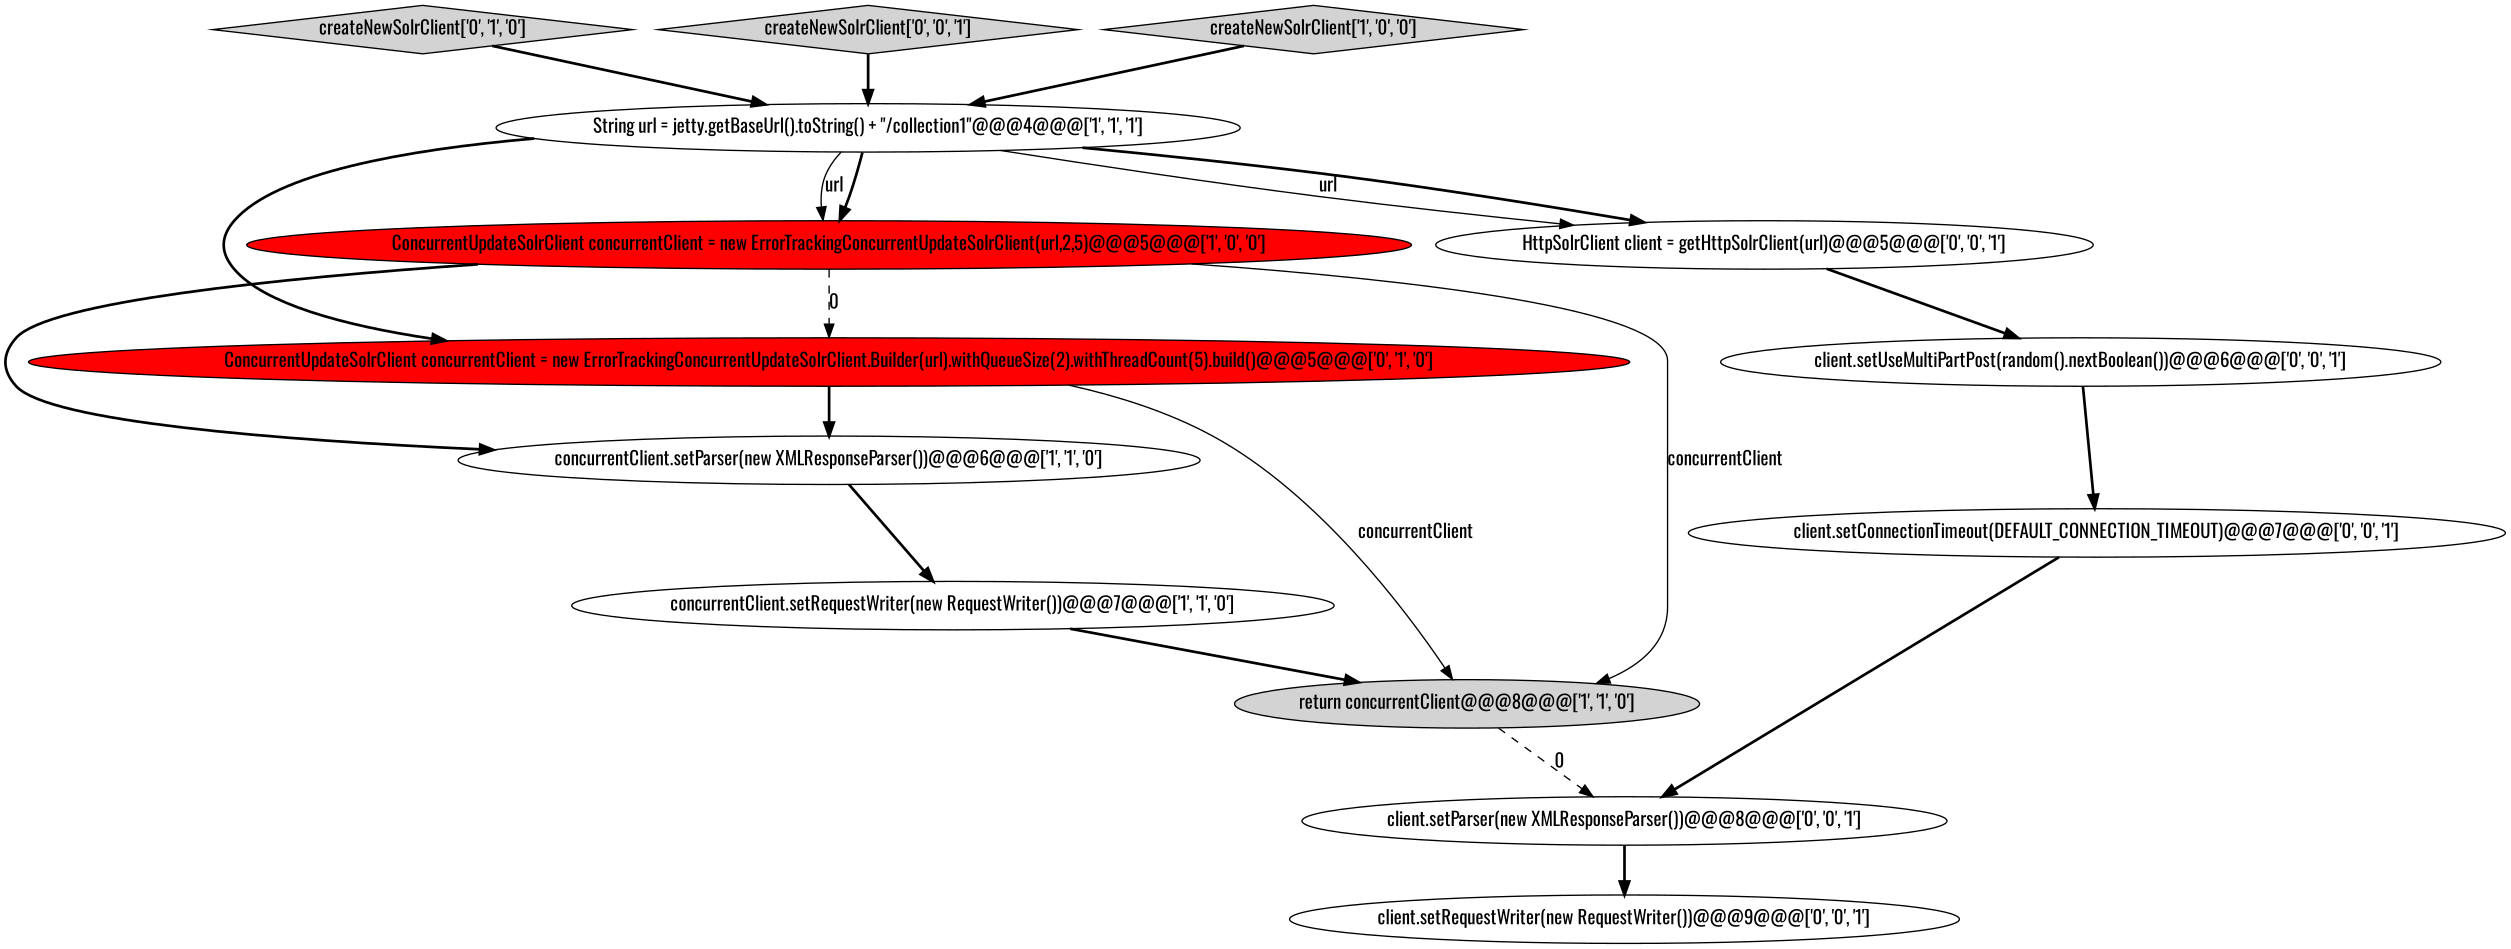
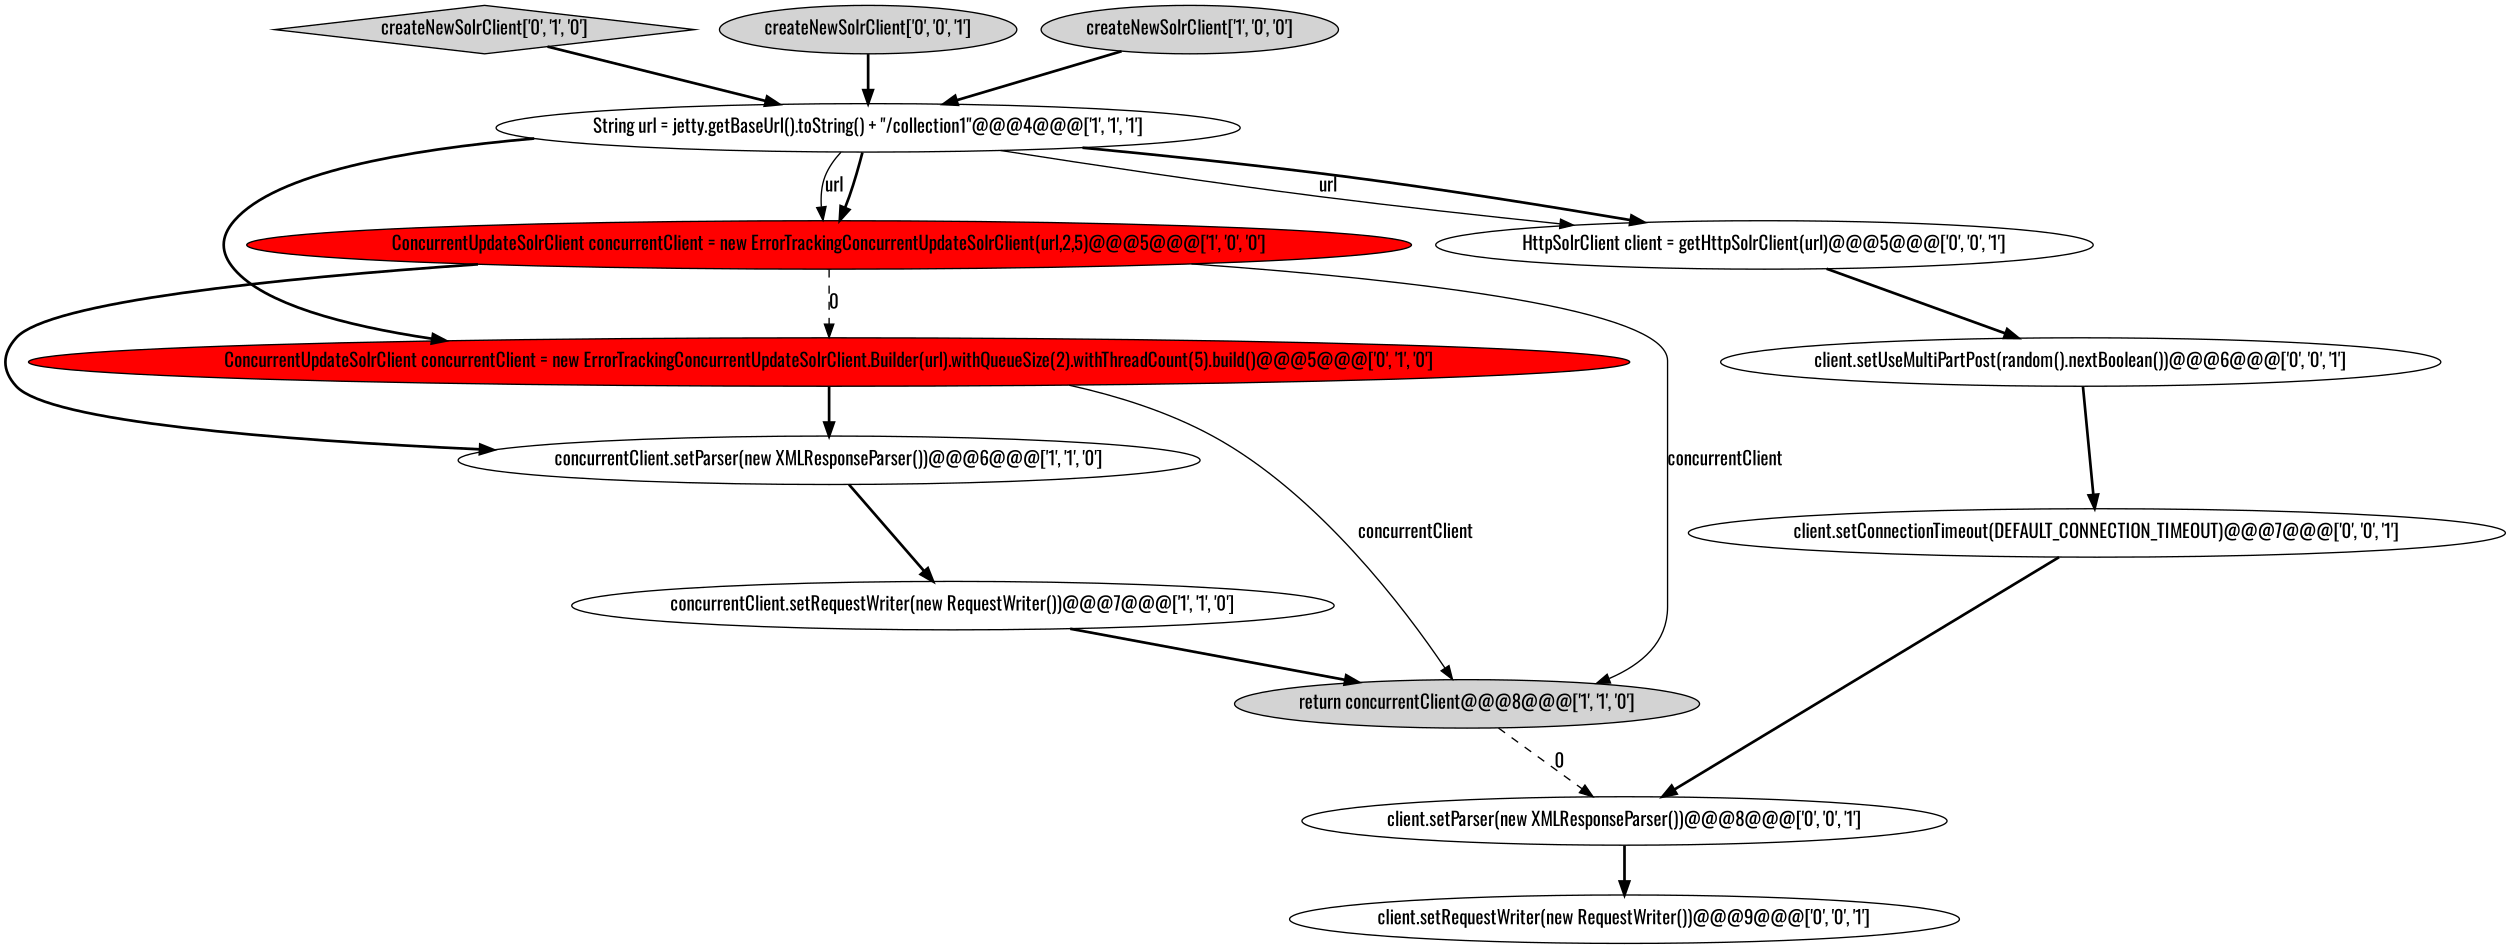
node "createNewSolrClient['0', '0', '1']": shape diamond -> ellipse
node "createNewSolrClient['1', '0', '0']": shape diamond -> ellipse
